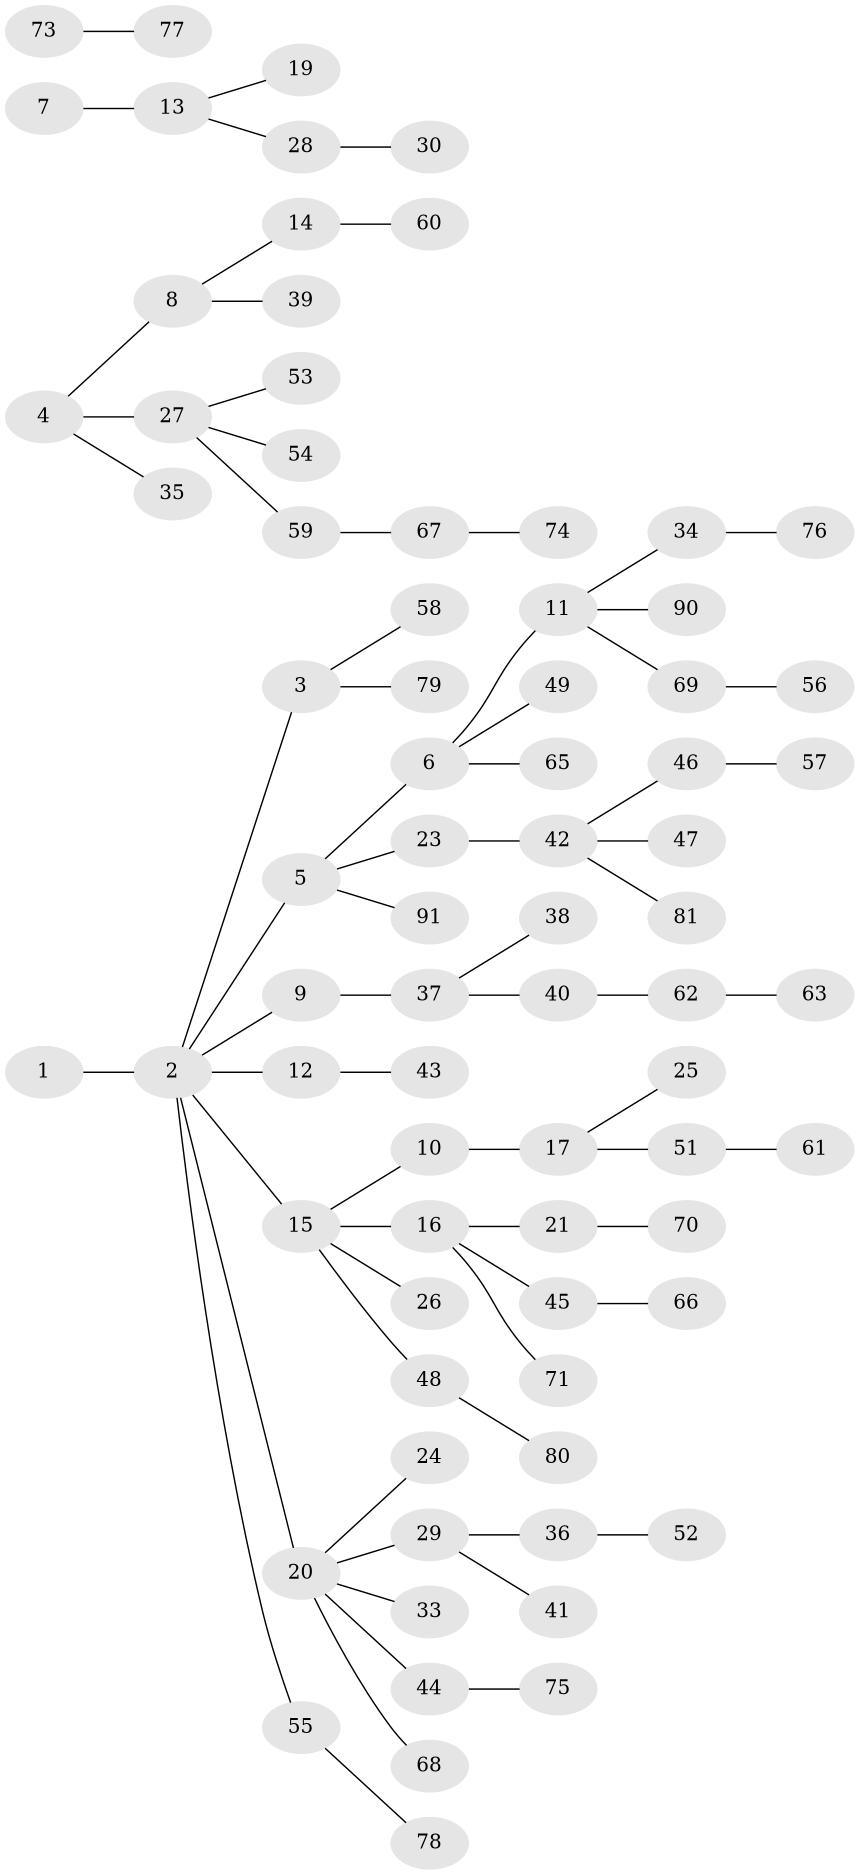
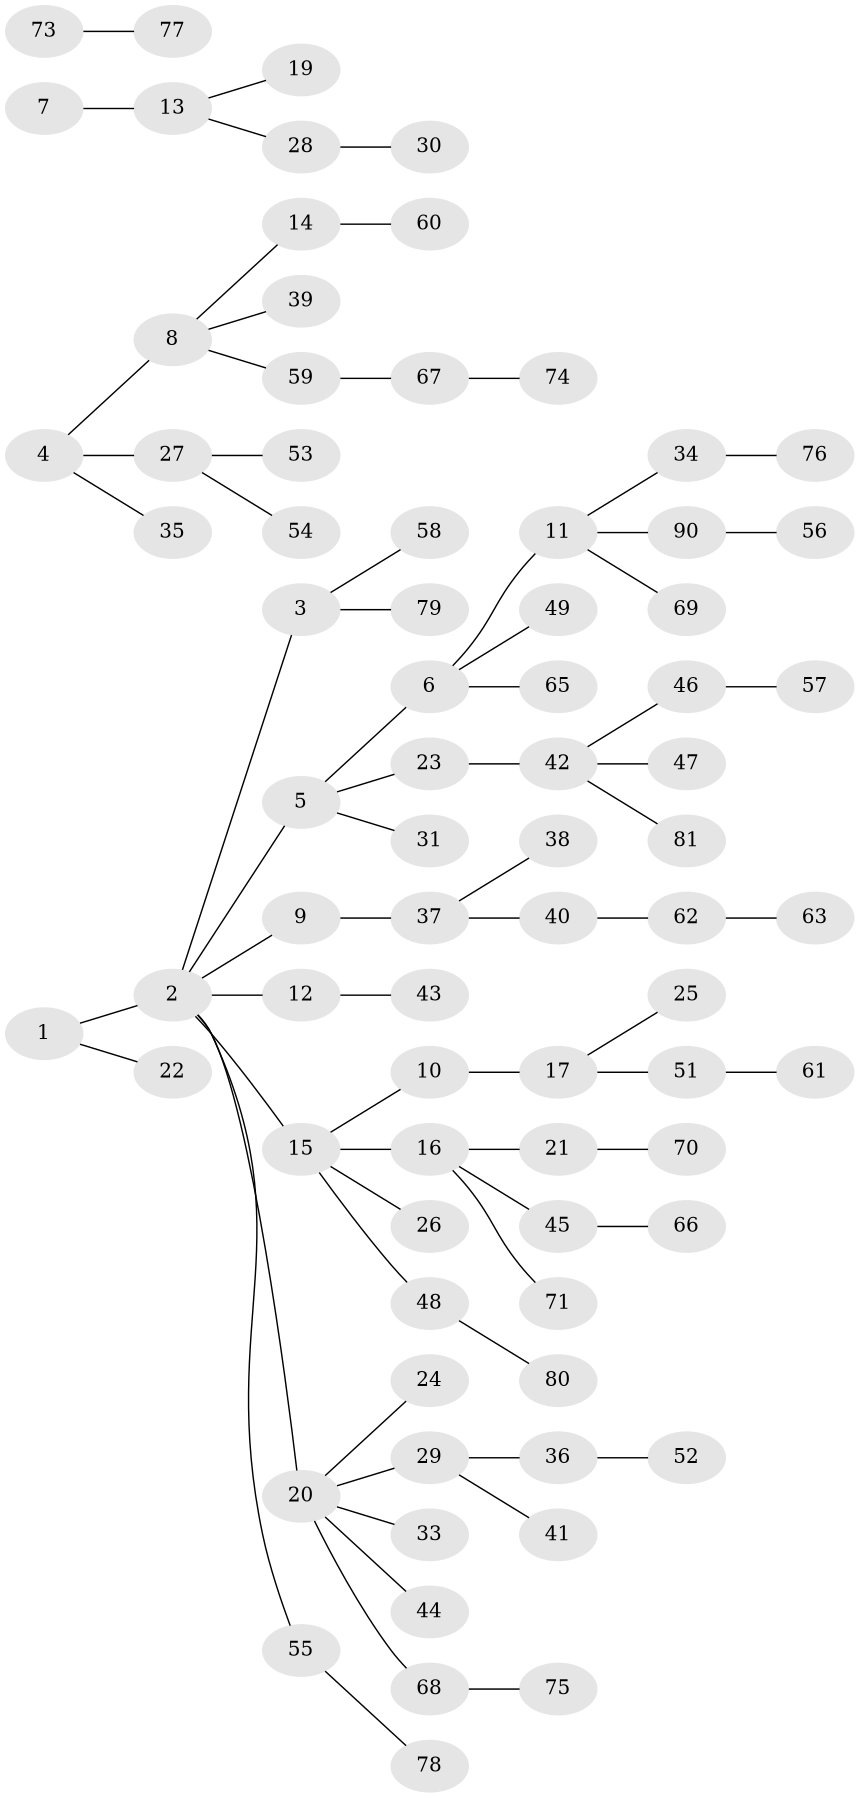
edge "27" -- "59": now "8" -- "59"
edge "69" -- "56": now "90" -- "56"
node "91": label "91" -> "31"
node "22": added
edge "44" -- "75": now "68" -- "75"
